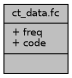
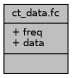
node "ct_data.fc": text "+ code" -> "+ data"
